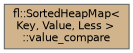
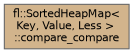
node "fl::SortedHeapMap< Key, Value, Less > ::value_compare": label "fl::SortedHeapMap< Key, Value, Less > ::value_compare" -> "fl::SortedHeapMap< Key, Value, Less > ::compare_compare"
